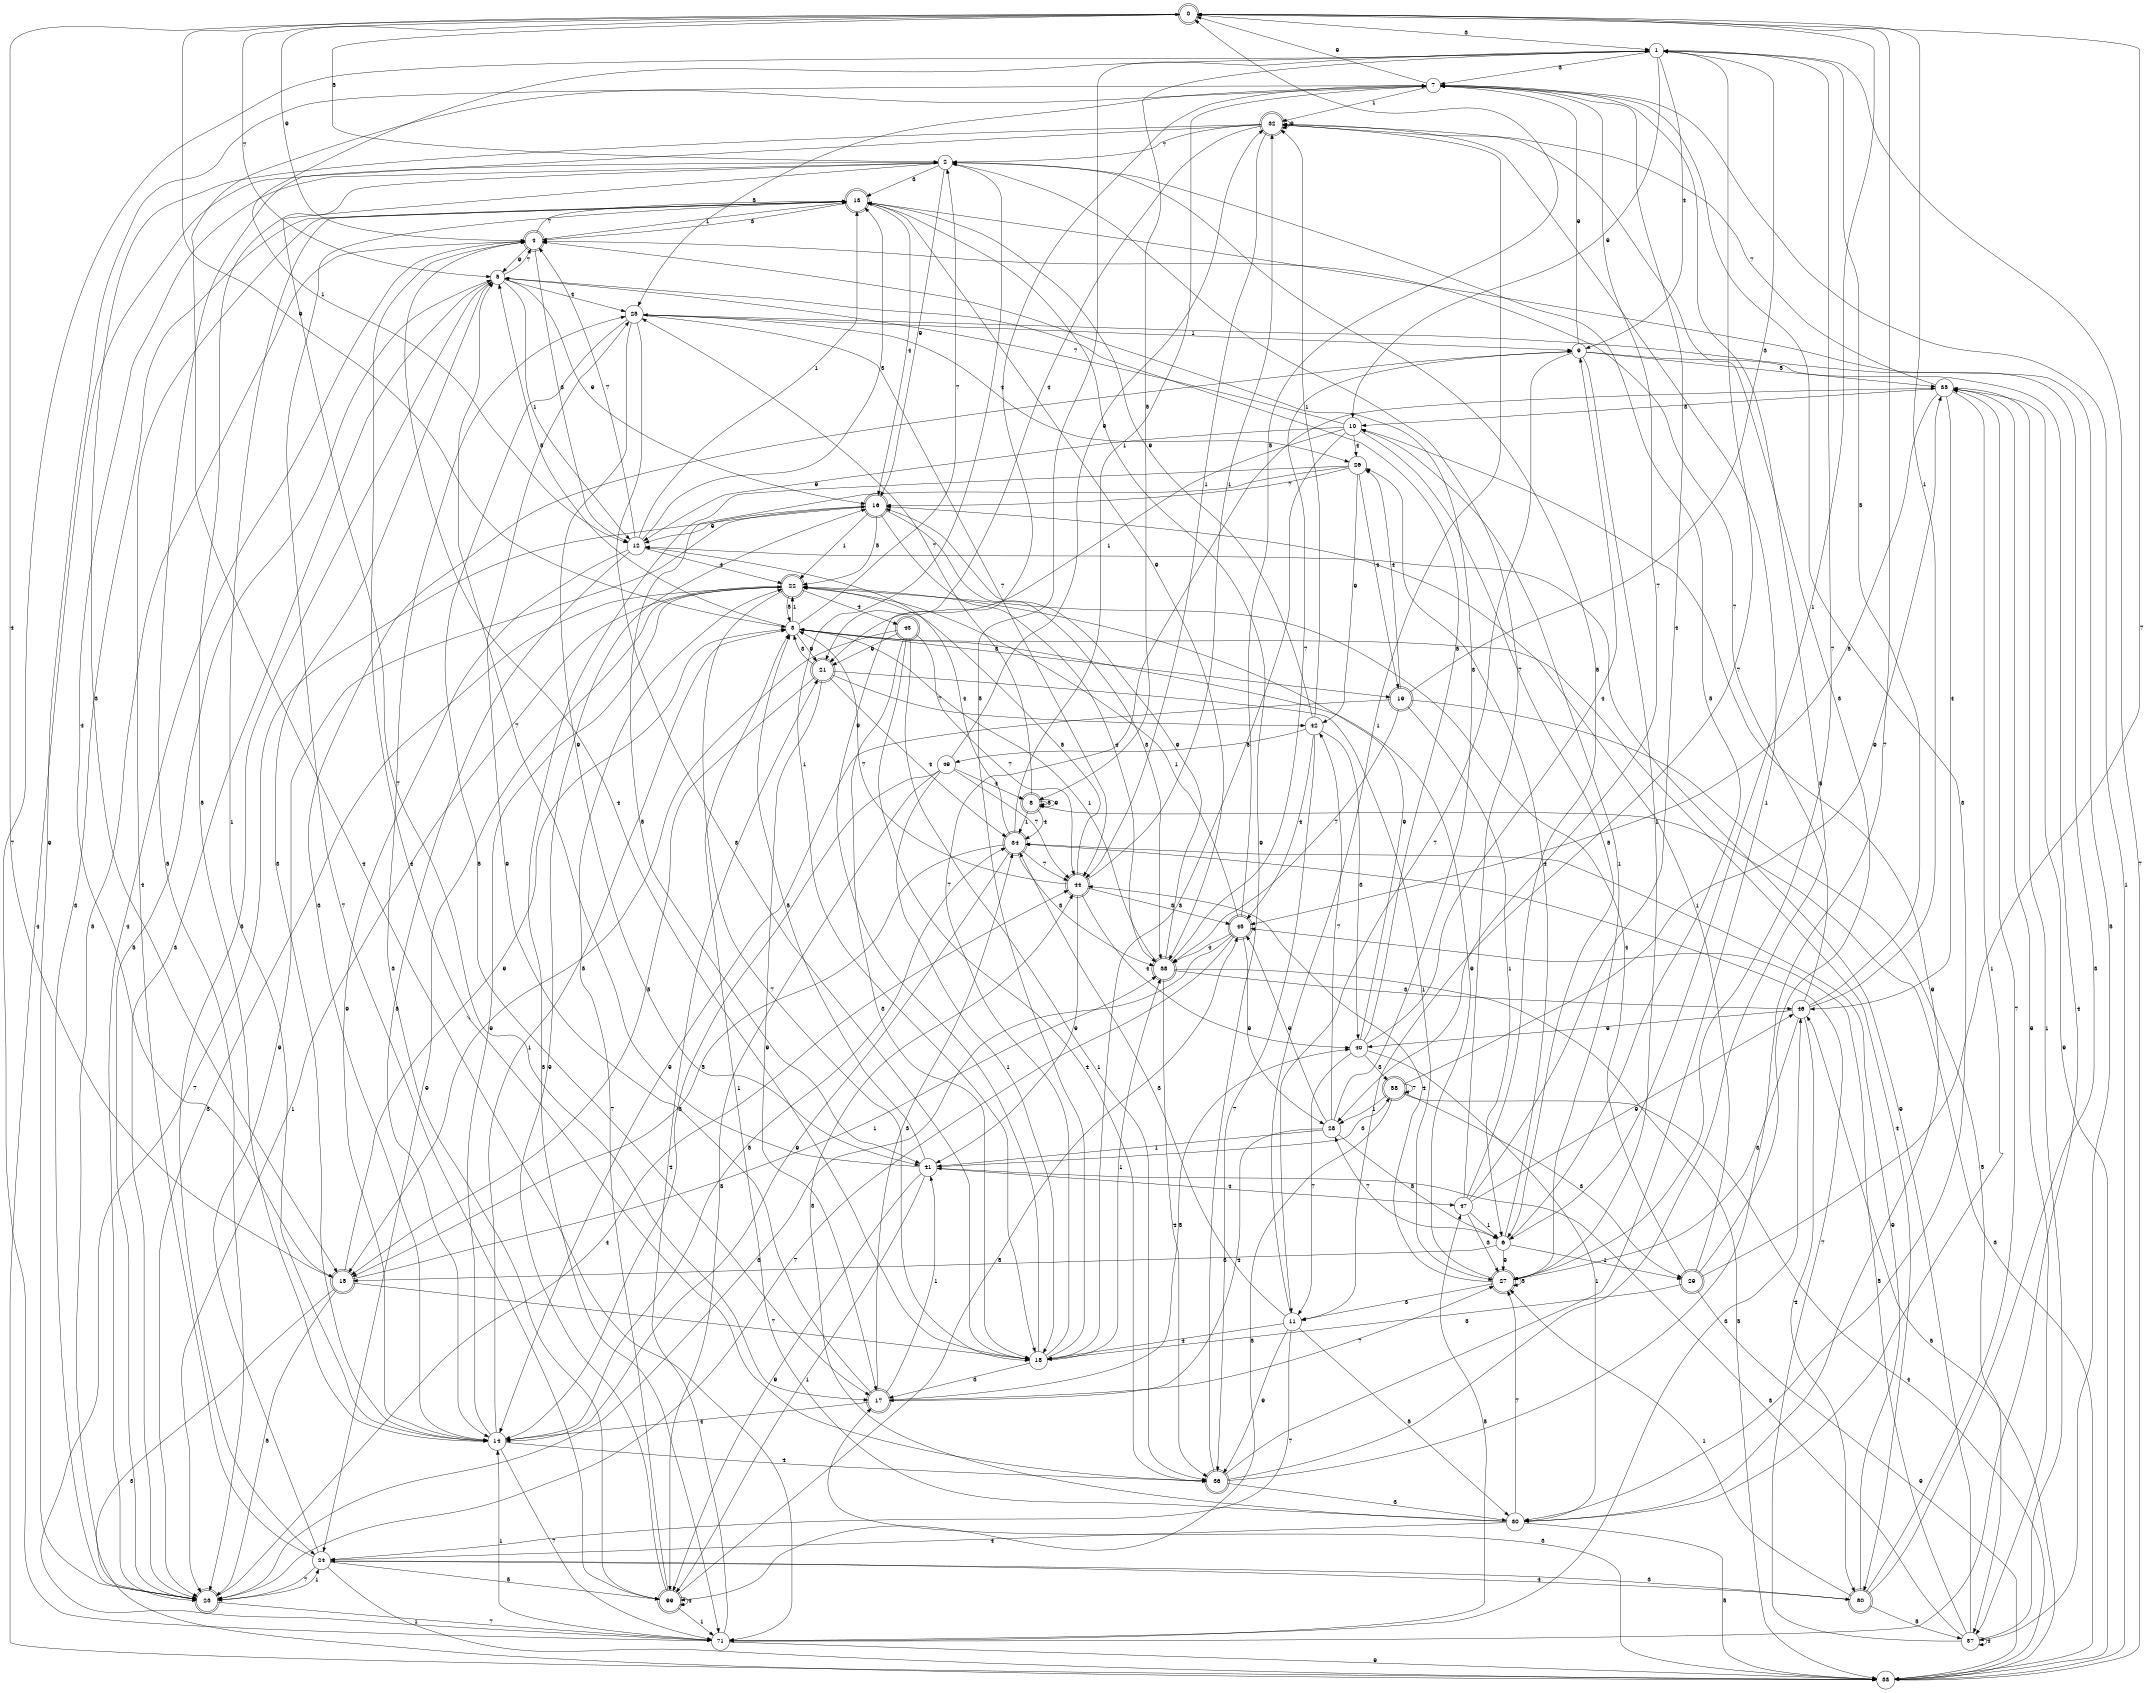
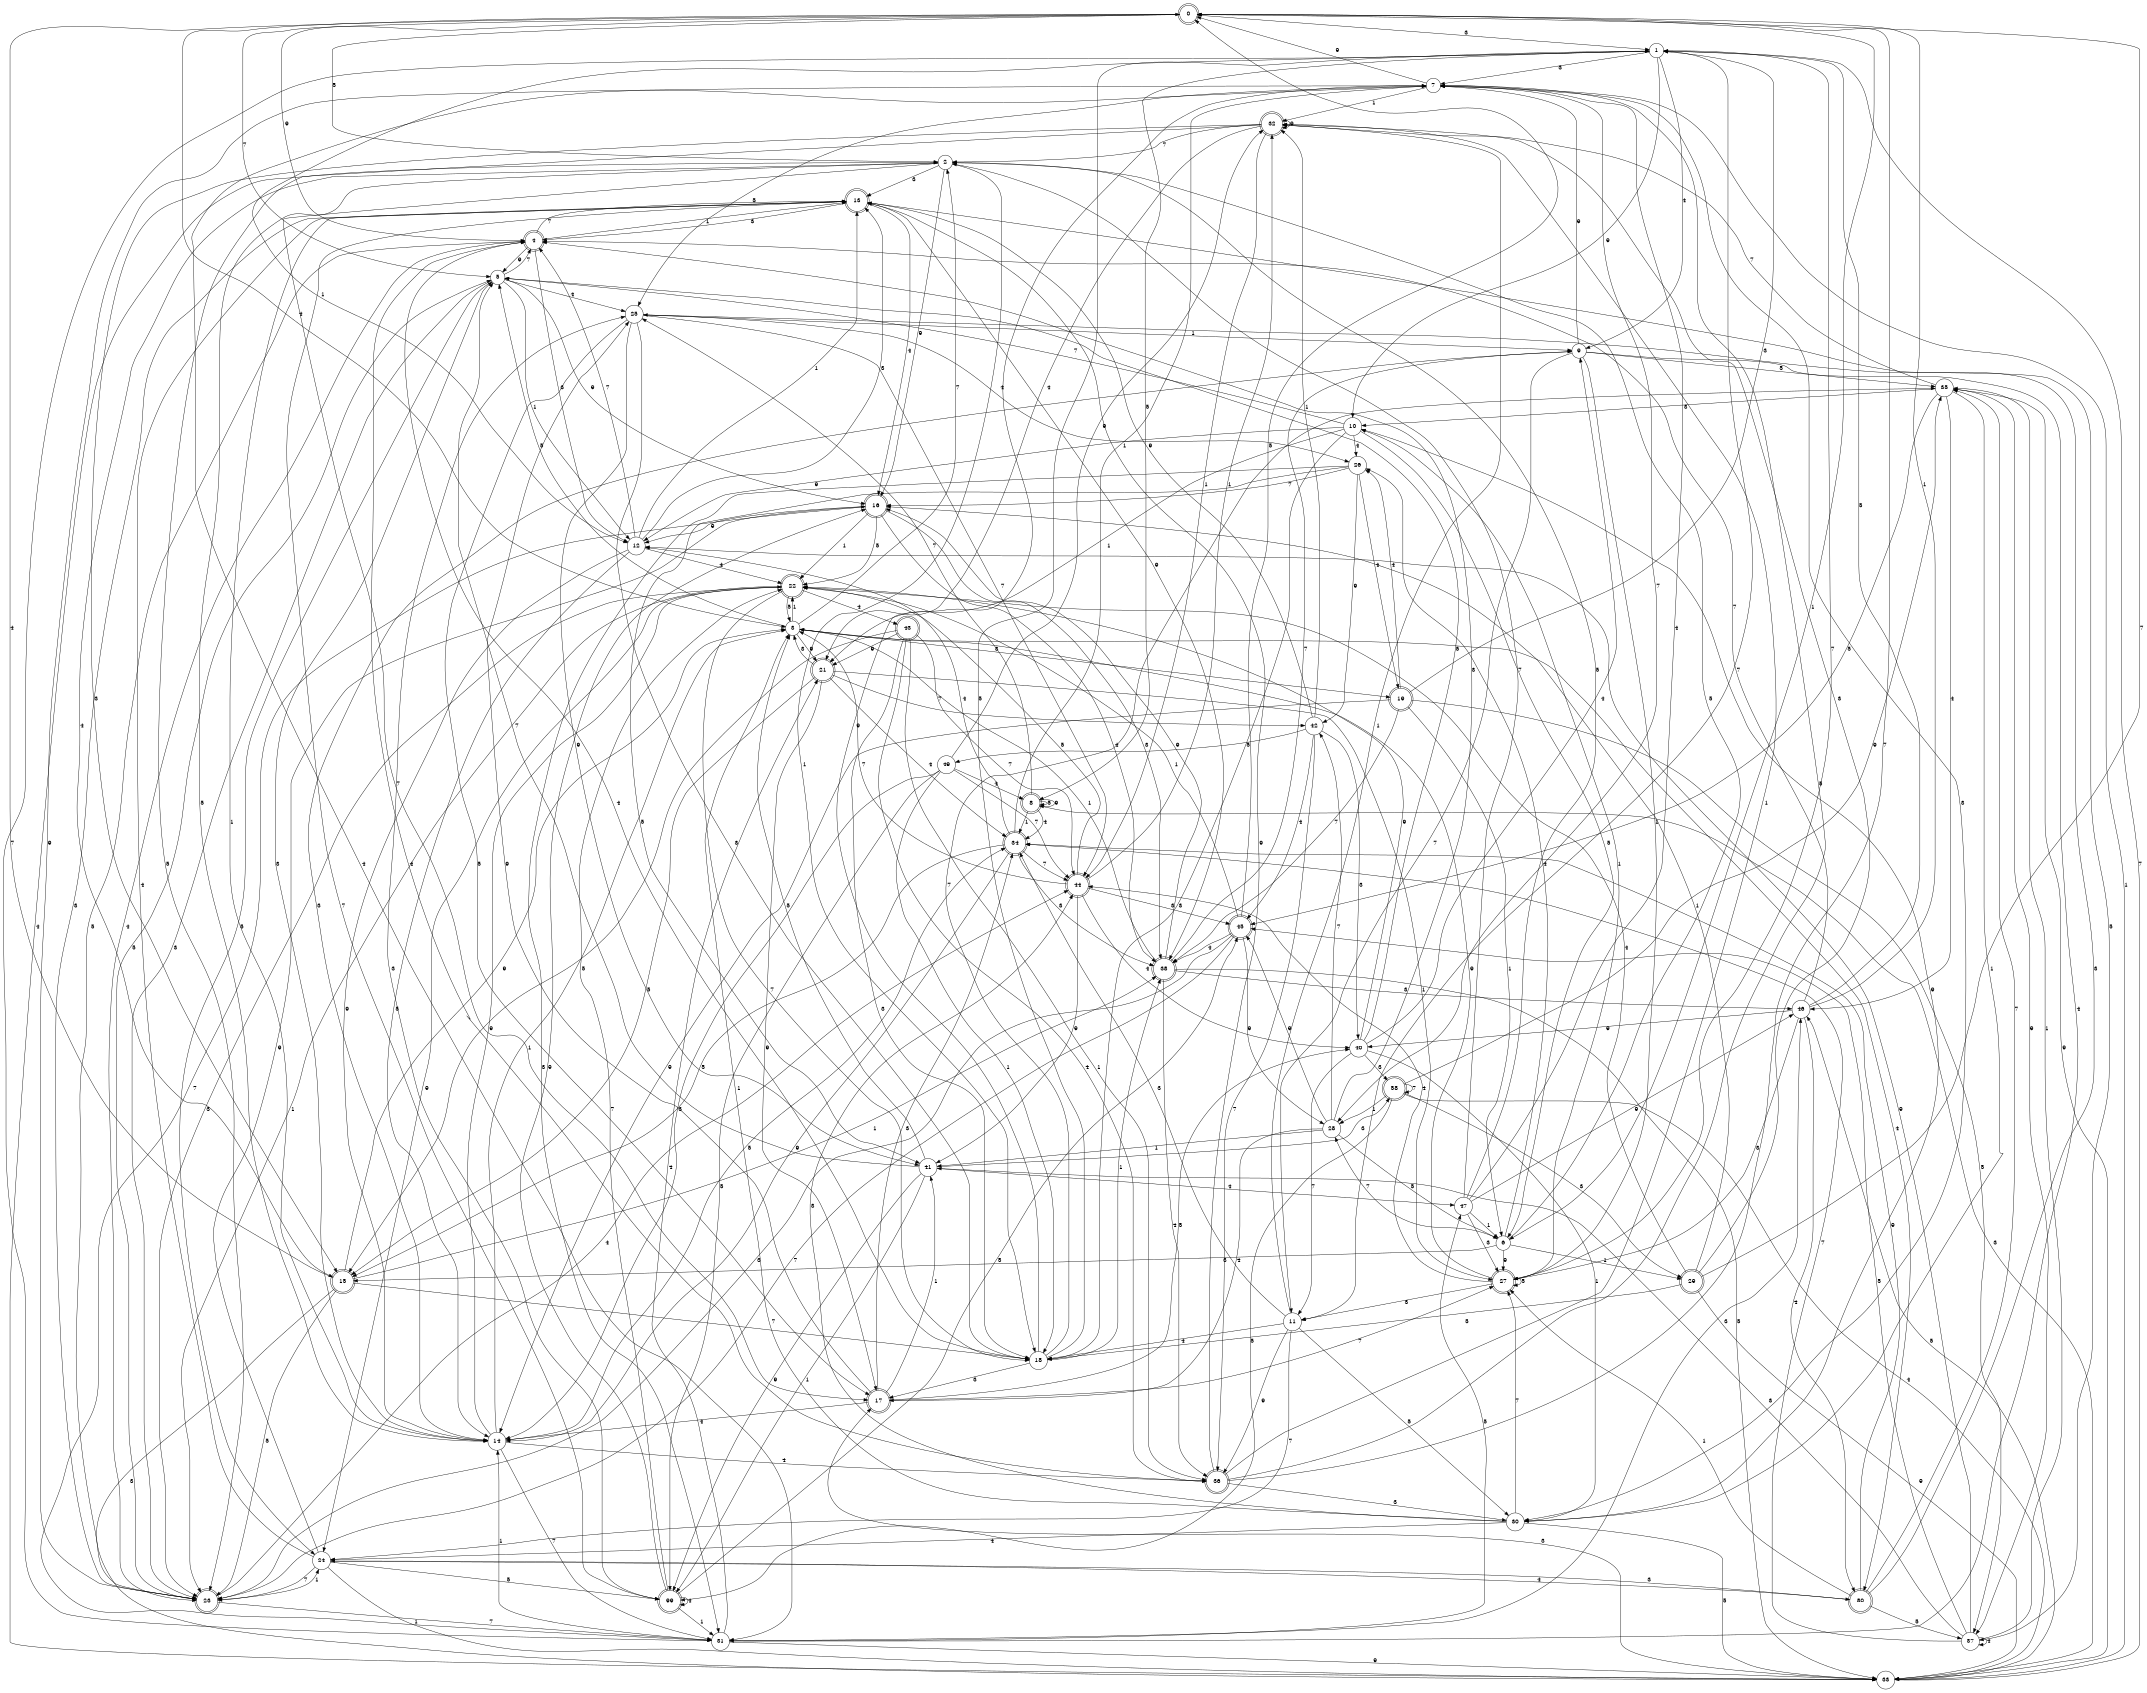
edge "0" -> "3": label "9" -> "4"
node "71": label "71" -> "31"
